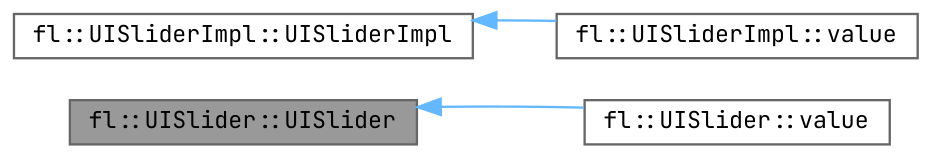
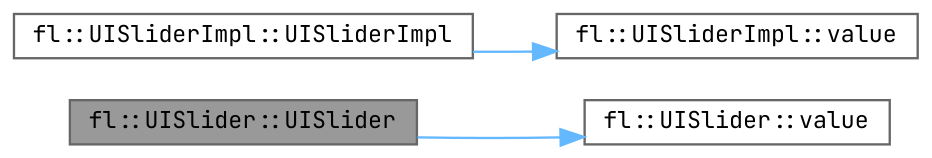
edge "fl::UISliderImpl::value" -> "fl::UISliderImpl::UISliderImpl": reversed
edge "fl::UISlider::value" -> "fl::UISlider::UISlider": reversed
